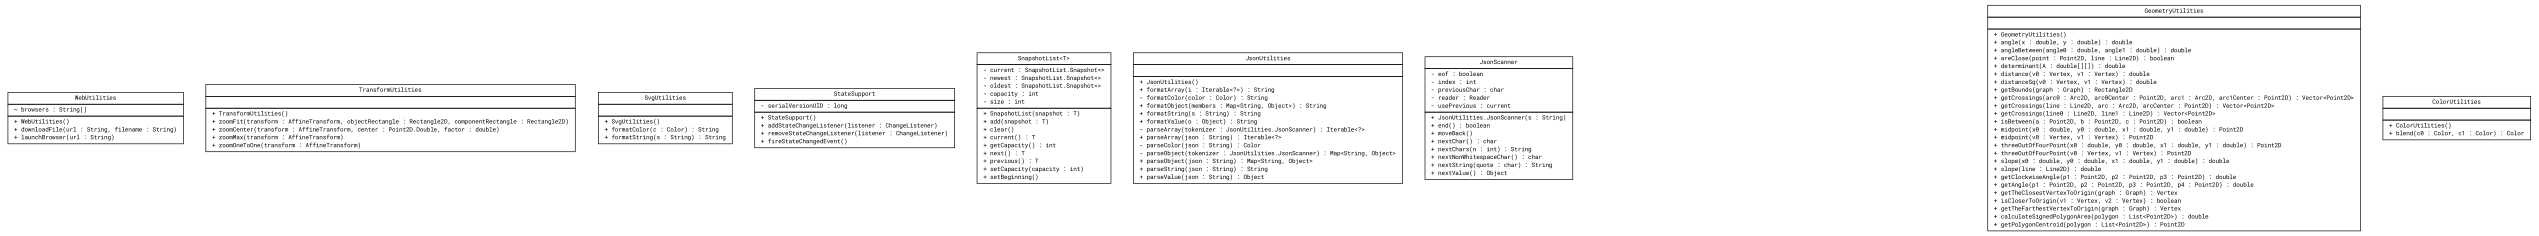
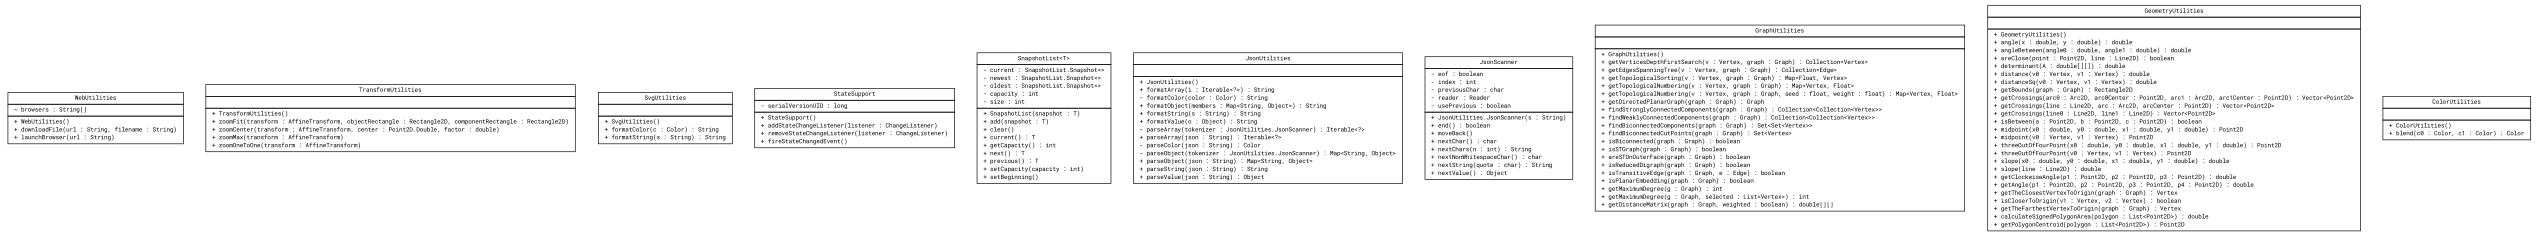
node "JsonScanner": text "- usePrevious : current" -> "- usePrevious : boolean"
node "GraphUtilities": added
